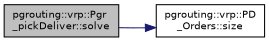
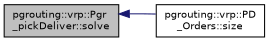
edge "pgrouting::vrp::Pgr _pickDeliver::solve" -> "pgrouting::vrp::PD _Orders::size": reversed
